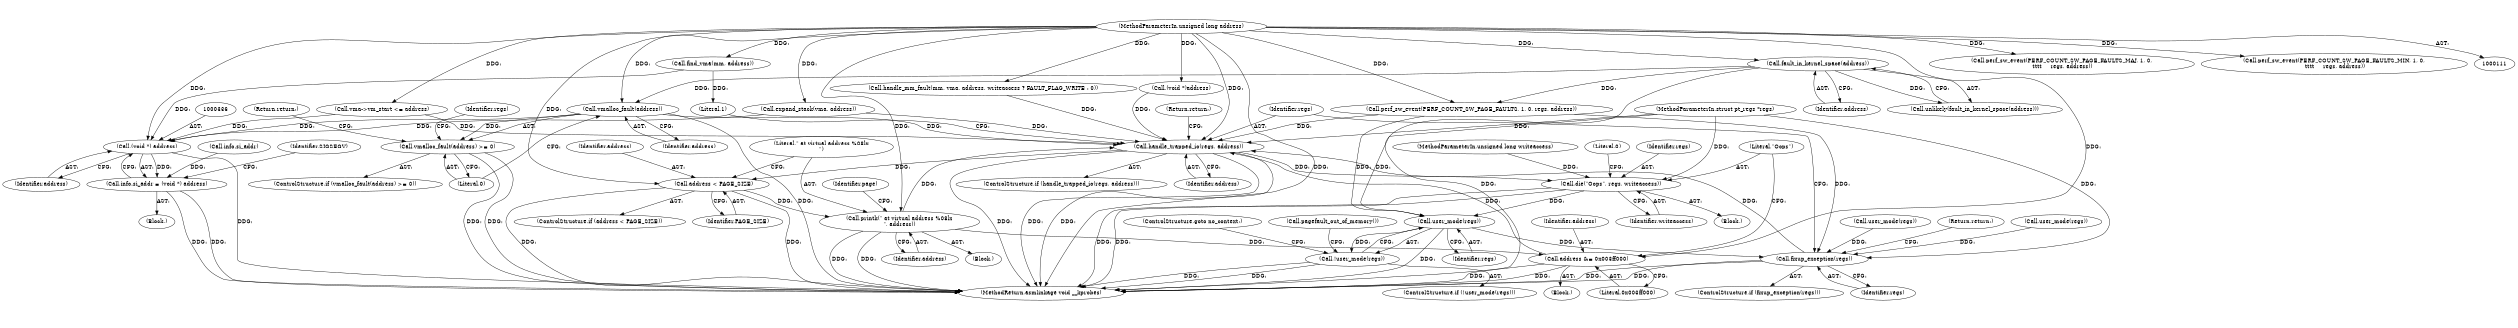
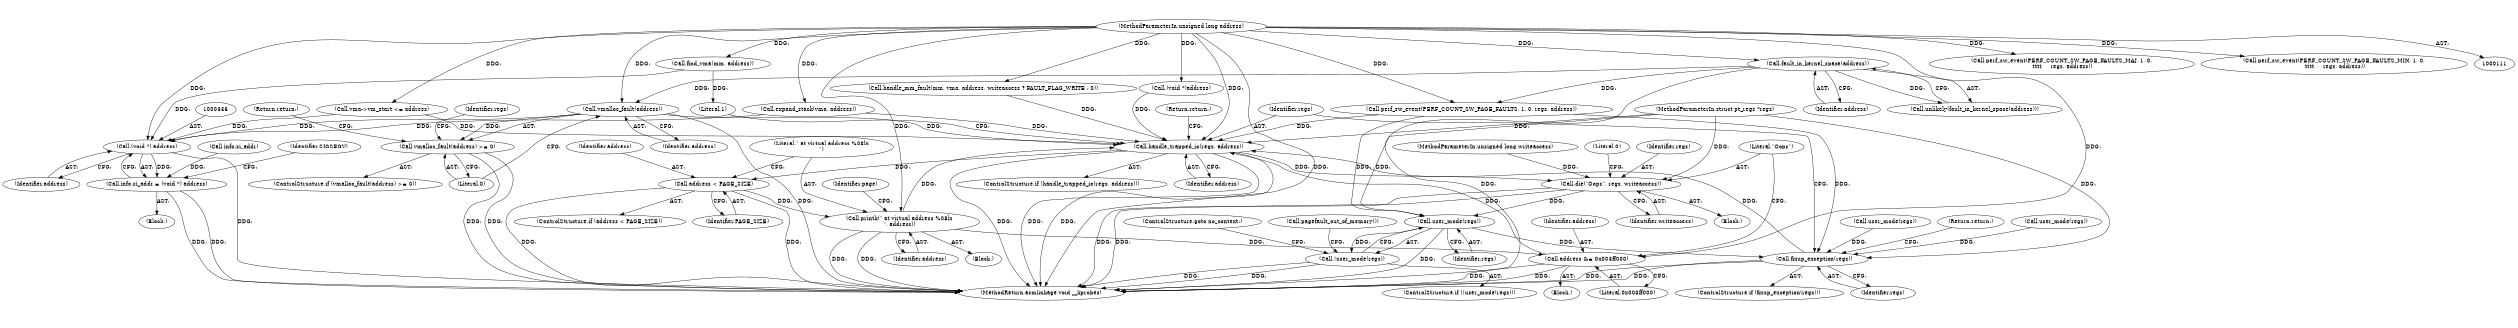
edge "(MethodParameterIn,unsigned long address)" -> "(Call,address < PAGE_SIZE)": removed, label "DDG:"
